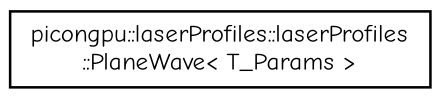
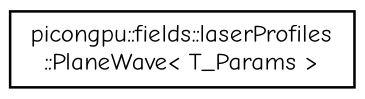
node "picongpu::laserProfiles::laserProfiles ::PlaneWave< T_Params >": label "picongpu::laserProfiles::laserProfiles ::PlaneWave< T_Params >" -> "picongpu::fields::laserProfiles ::PlaneWave< T_Params >"
